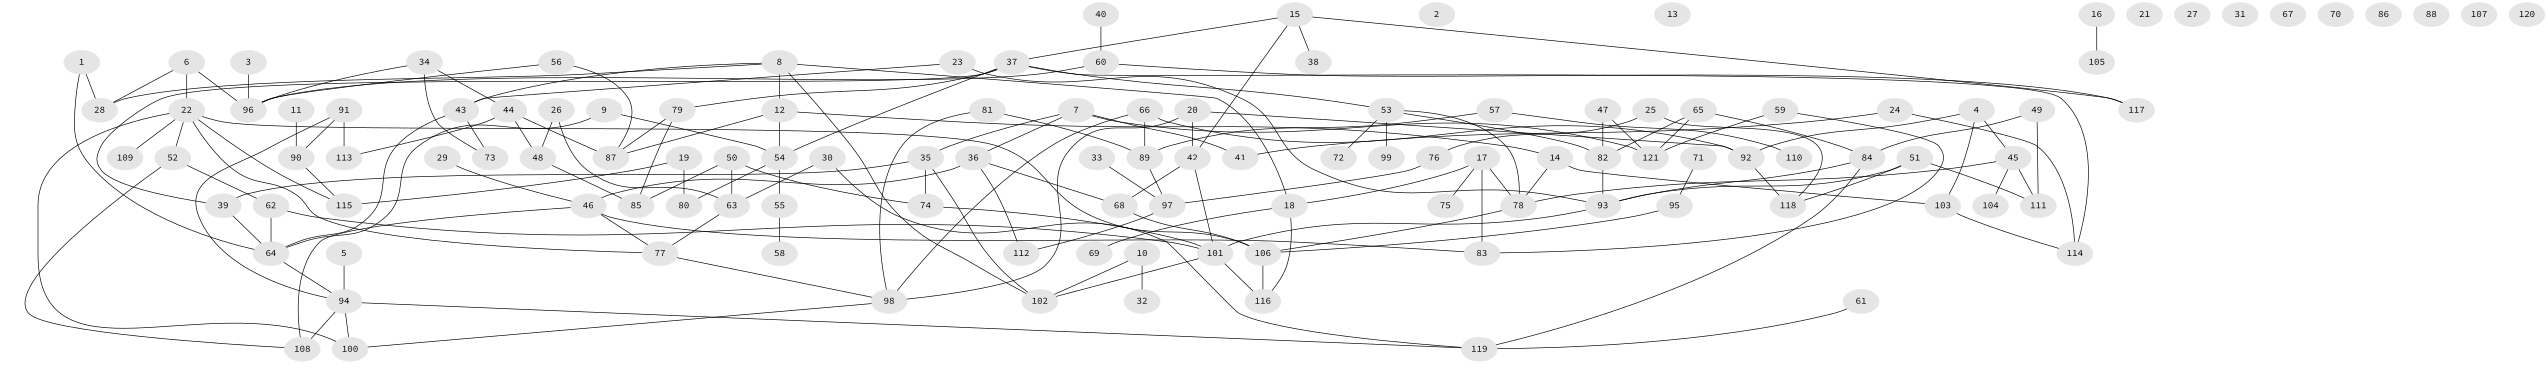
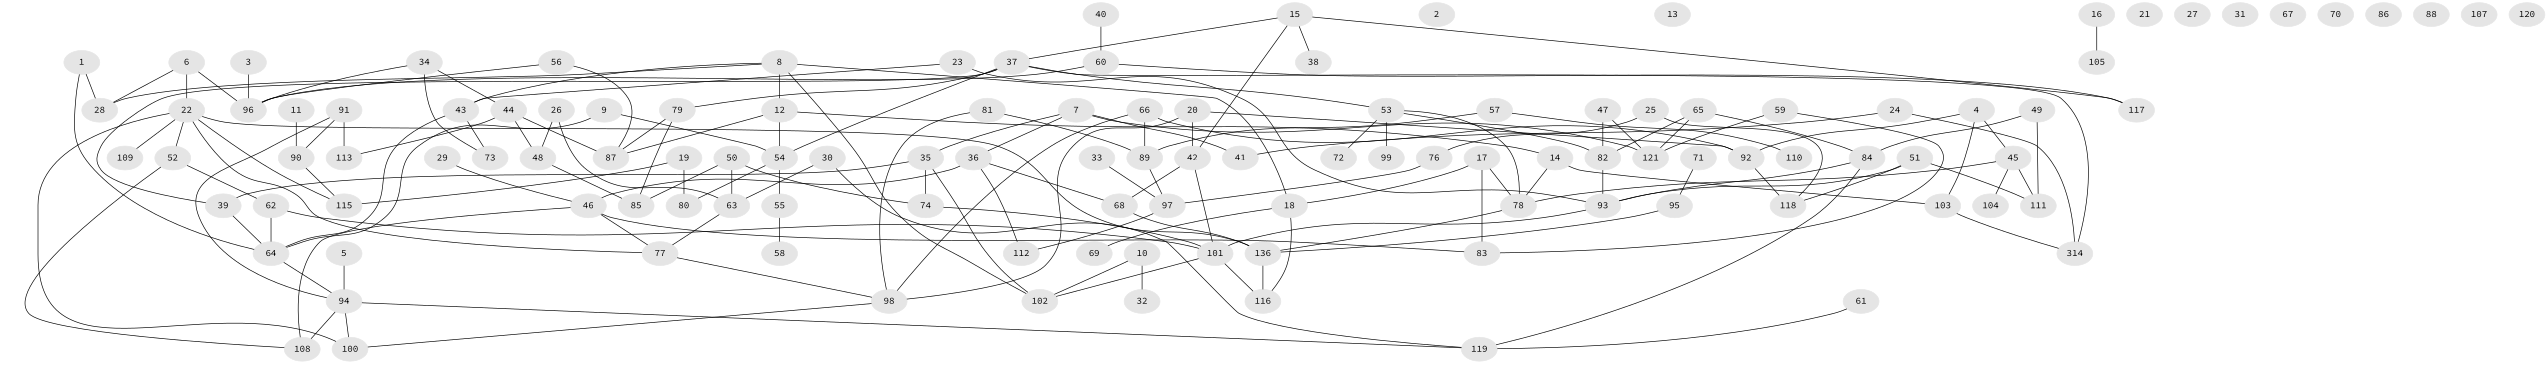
node "75": removed
node "106": label "106" -> "136"
node "114": label "114" -> "314"
